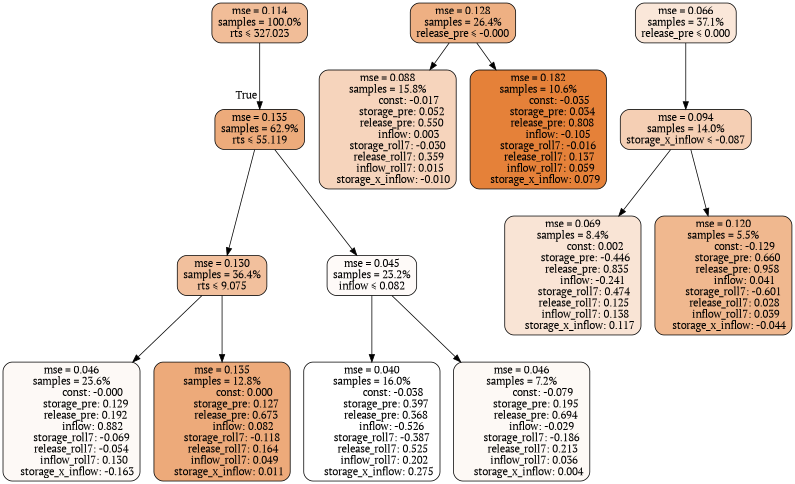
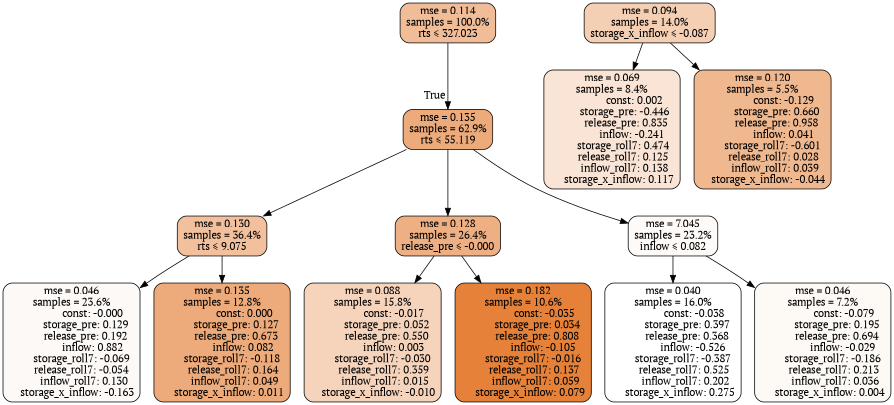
node "mse = 0.066 samples = 37.1% release_pre ≤ 0.000": removed
edge "mse = 0.135 samples = 62.9% rts ≤ 55.119" -> "mse = 0.128 samples = 26.4% release_pre ≤ -0.000": added
node "mse = 0.045 samples = 23.2% inflow ≤ 0.082": label "mse = 0.045 samples = 23.2% inflow ≤ 0.082" -> "mse = 7.045 samples = 23.2% inflow ≤ 0.082"
